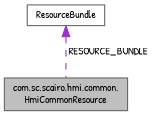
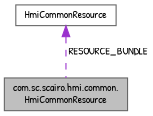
node "ResourceBundle": label "ResourceBundle" -> "HmiCommonResource"
